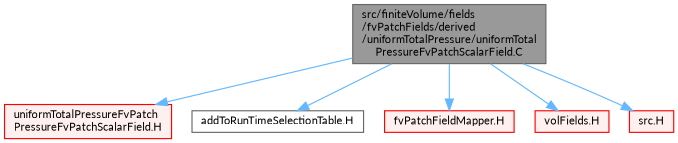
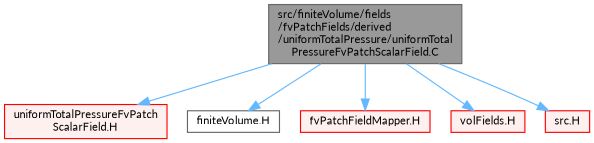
node "uniformTotalPressureFvPatch PressureFvPatchScalarField.H": label "uniformTotalPressureFvPatch PressureFvPatchScalarField.H" -> "uniformTotalPressureFvPatch ScalarField.H"
node "addToRunTimeSelectionTable.H": label "addToRunTimeSelectionTable.H" -> "finiteVolume.H"
